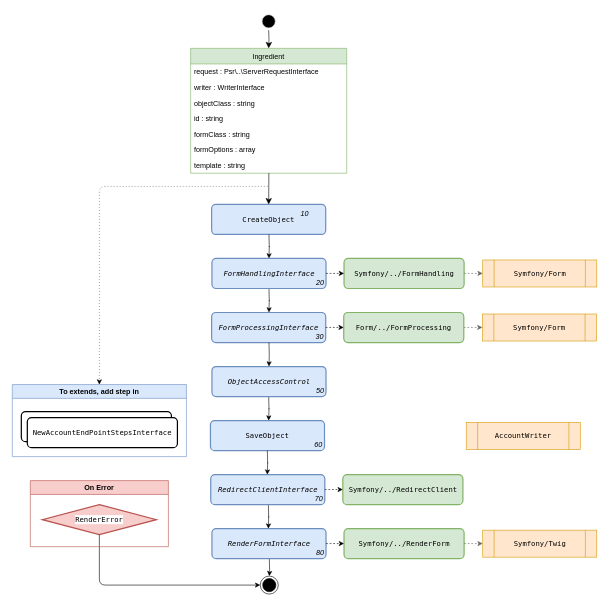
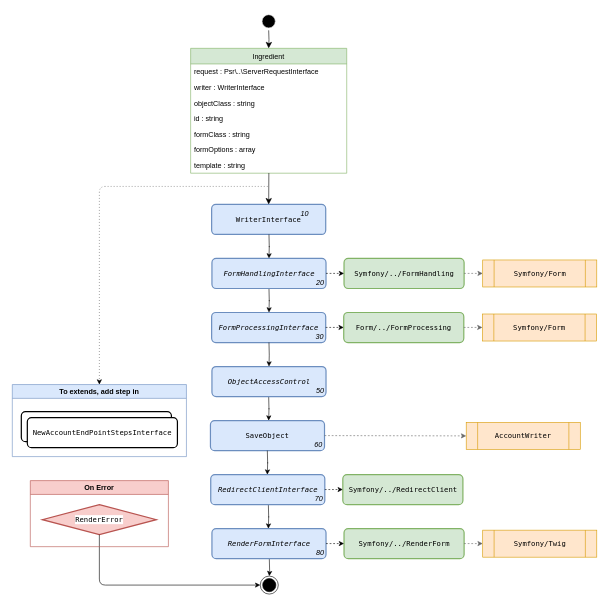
node "CreateObject": label "CreateObject" -> "WriterInterface"
edge "SaveObject" -> "AccountWriter": added
